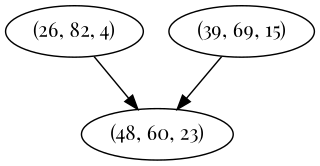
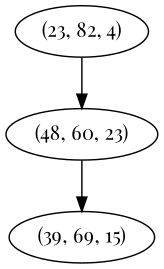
node "(26, 82, 4)": label "(26, 82, 4)" -> "(23, 82, 4)"
edge "(39, 69, 15)" -> "(48, 60, 23)": reversed
